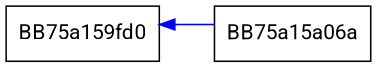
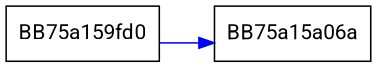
edge "BB75a15a06a" -> "BB75a159fd0": reversed
